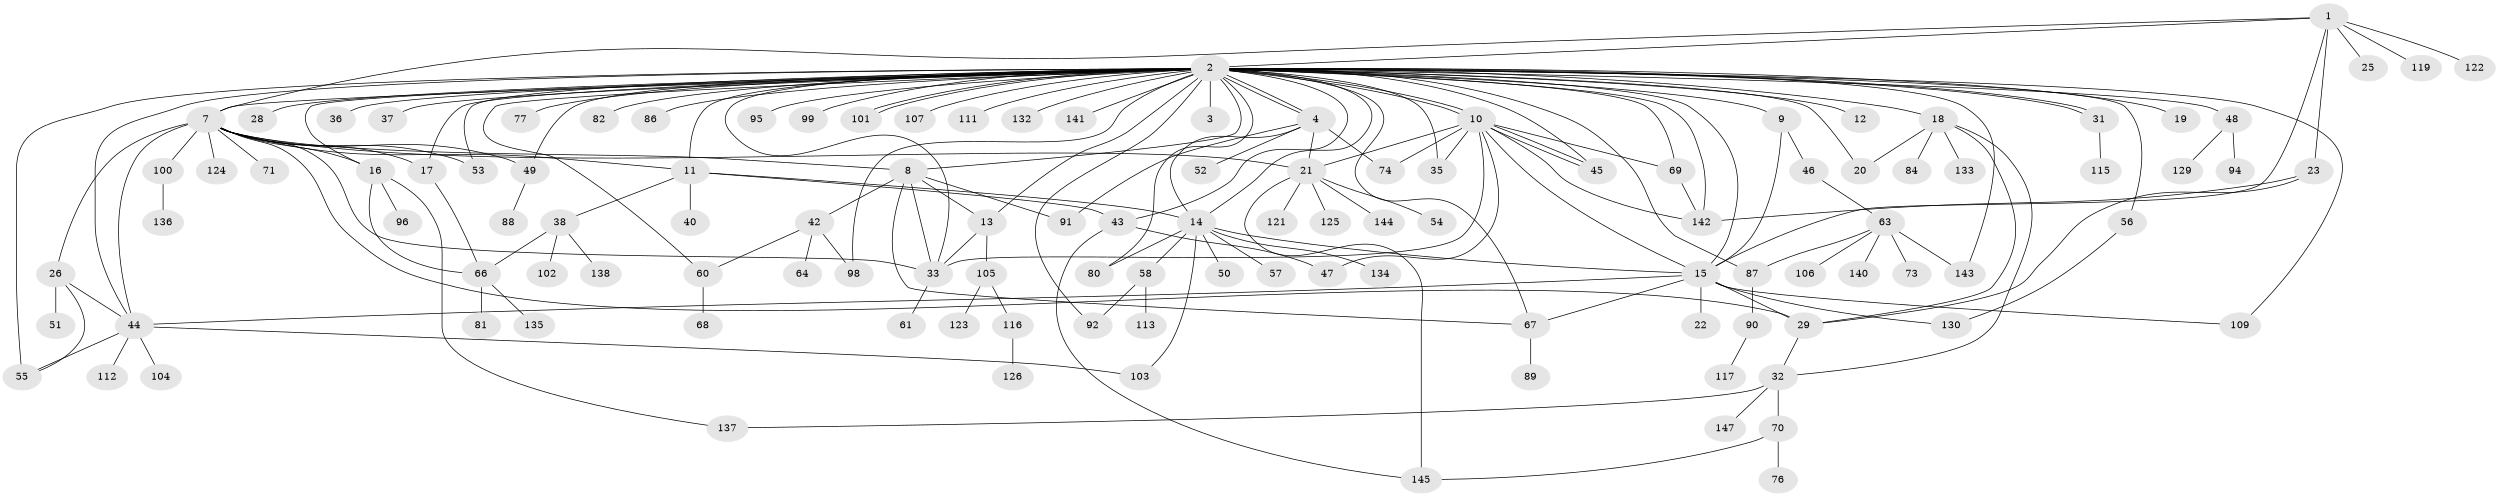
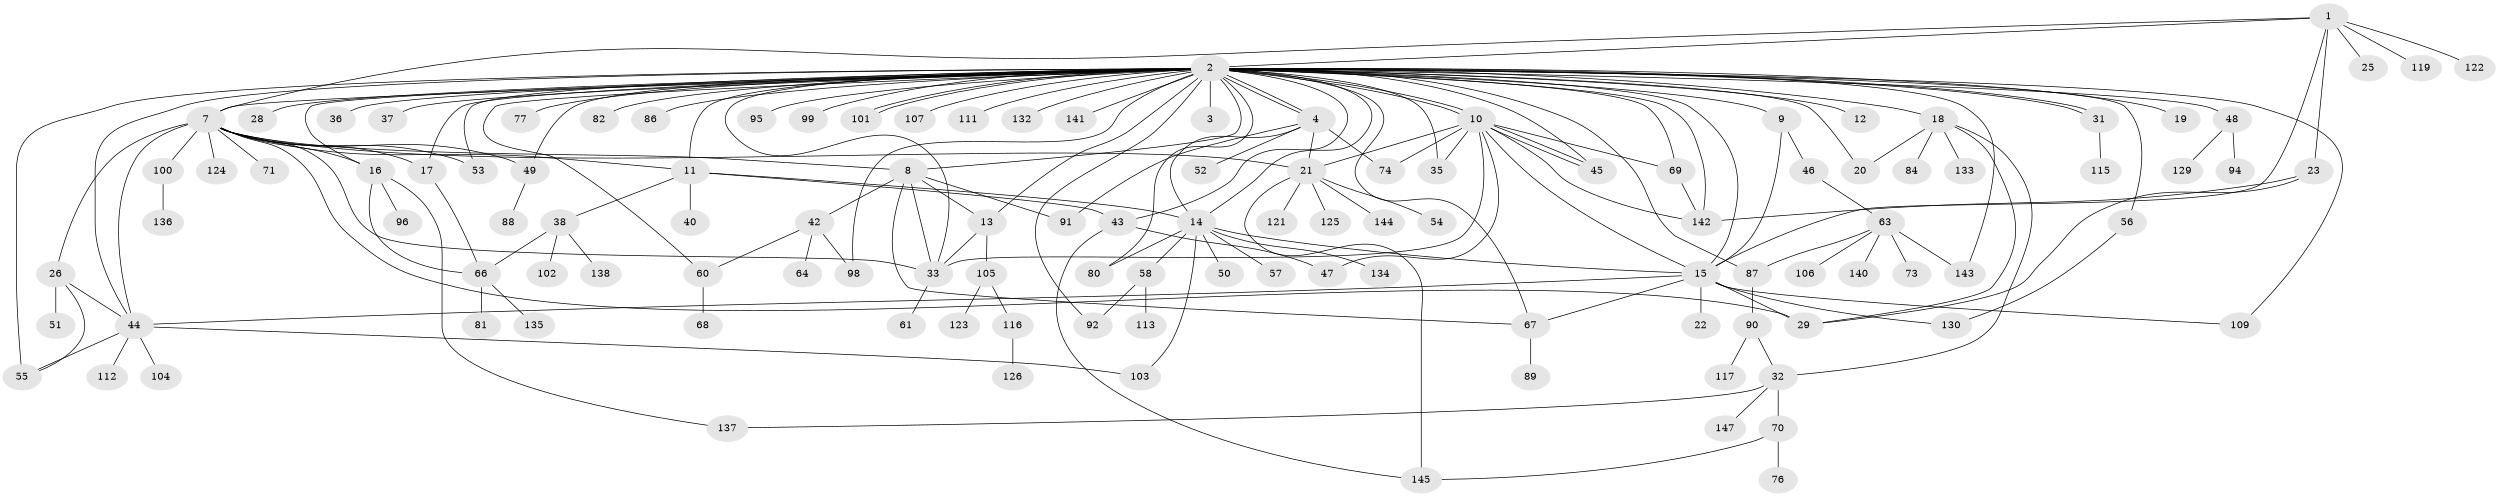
edge "29" -- "32": now "90" -- "32"
